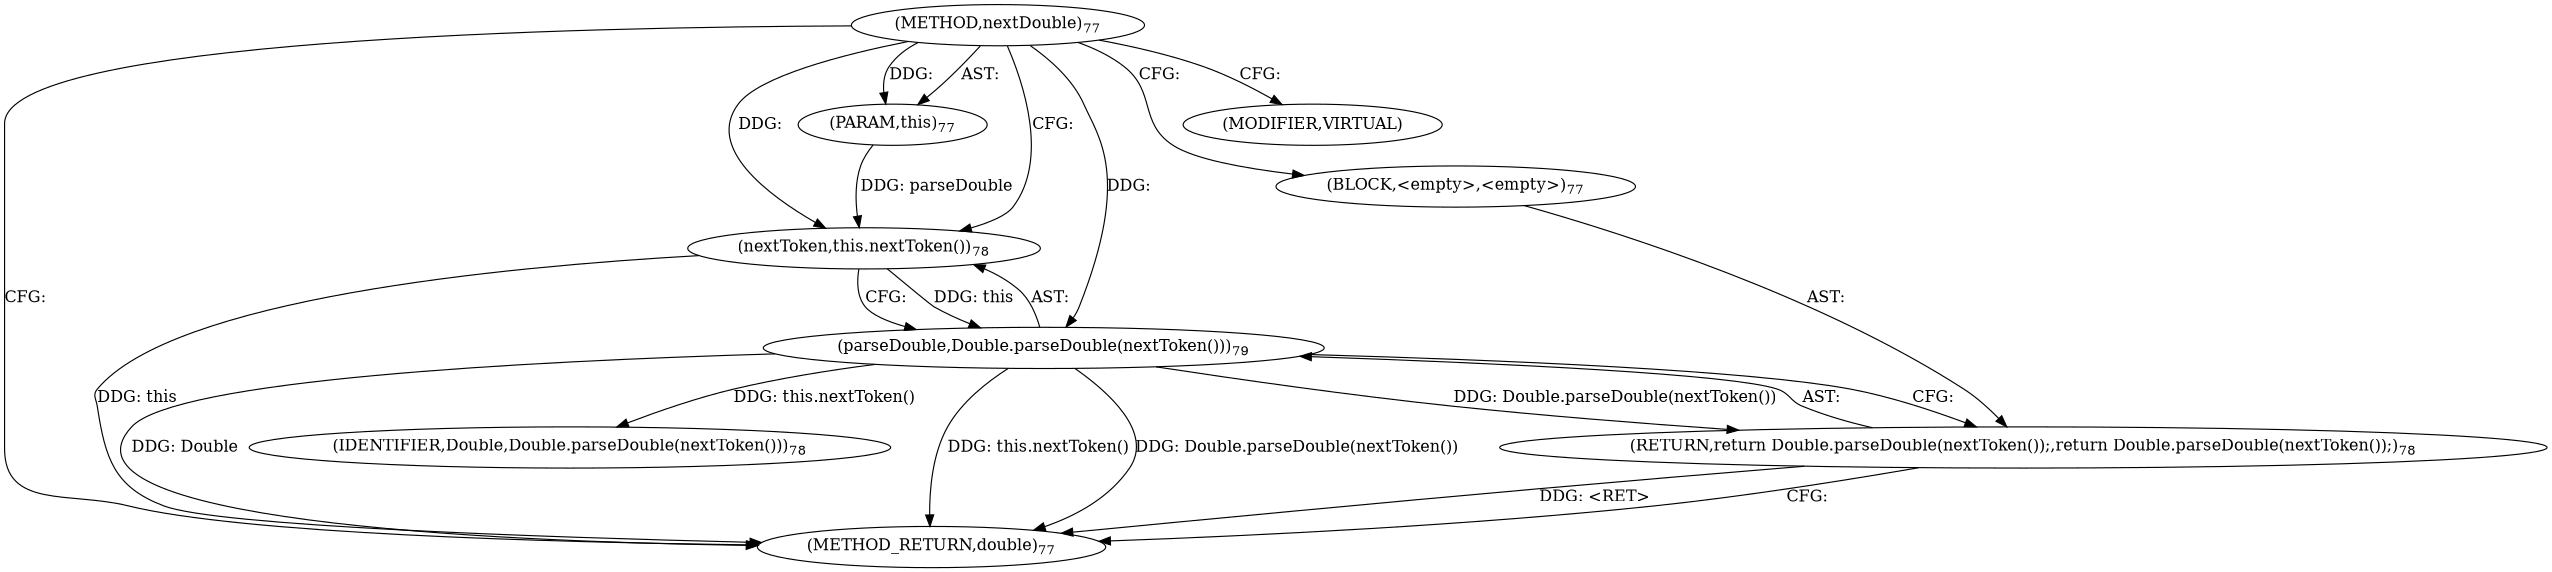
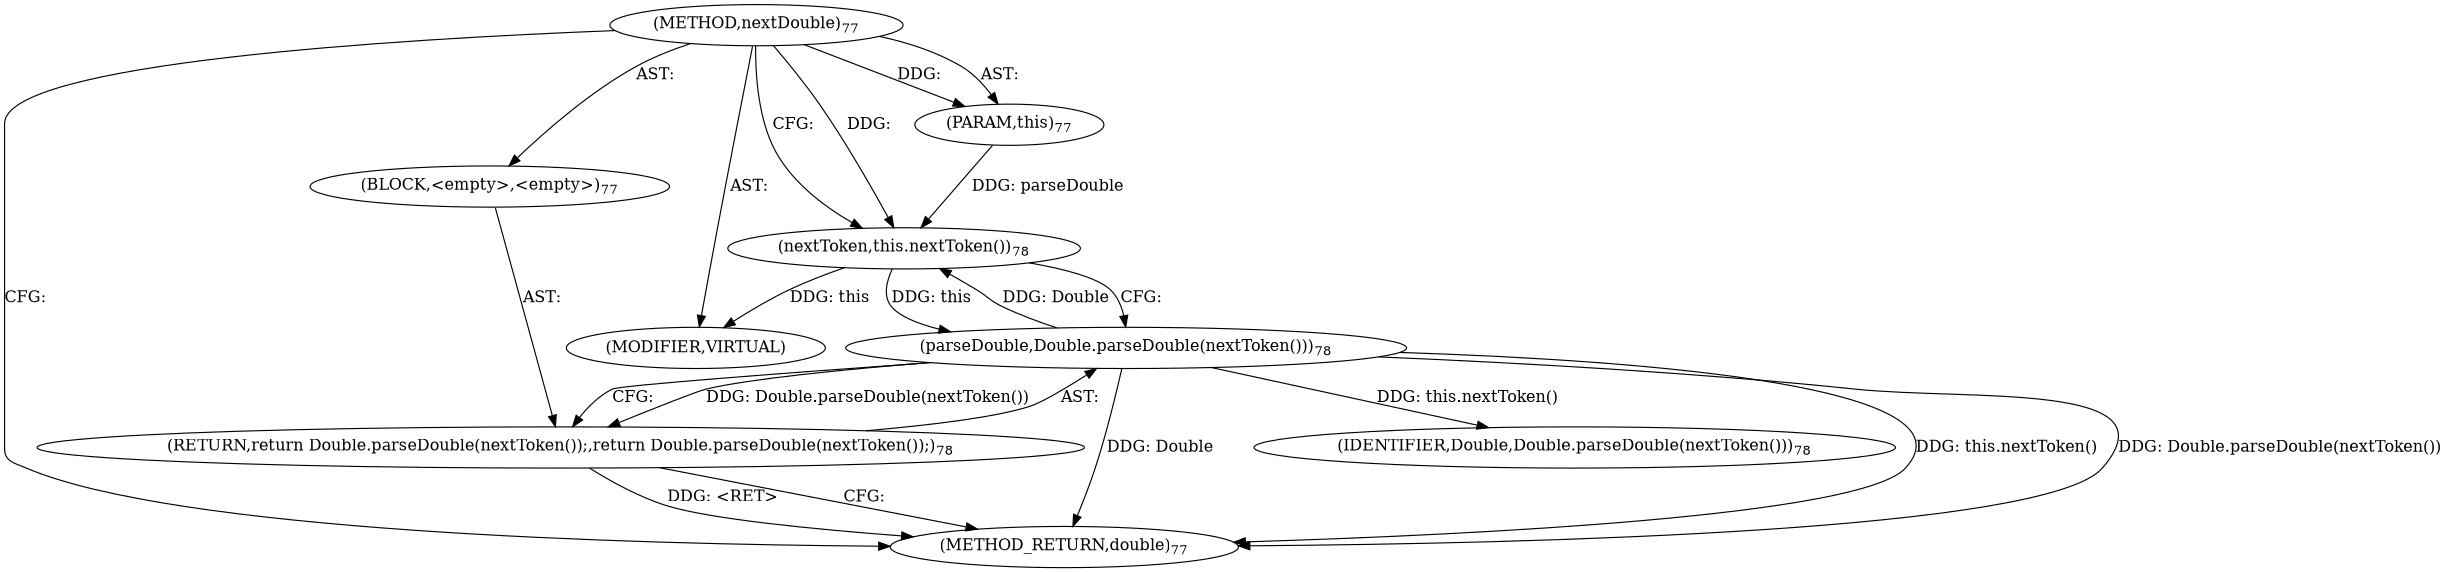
edge "(METHOD,nextDouble)" -> "(BLOCK,<empty>,<empty>)": label "CFG: " -> "AST: "
edge "(METHOD,nextDouble)" -> "(MODIFIER,VIRTUAL)": label "CFG: " -> "AST: "
edge "(METHOD,nextDouble)" -> "(parseDouble,Double.parseDouble(nextToken()))": removed, label "DDG:"
edge "(parseDouble,Double.parseDouble(nextToken()))" -> "(nextToken,this.nextToken())": label "AST: " -> "DDG: Double"
node "(parseDouble,Double.parseDouble(nextToken()))": text "79" -> "78"
edge "(nextToken,this.nextToken())" -> "(METHOD_RETURN,double)": now "(nextToken,this.nextToken())" -> "(MODIFIER,VIRTUAL)"
